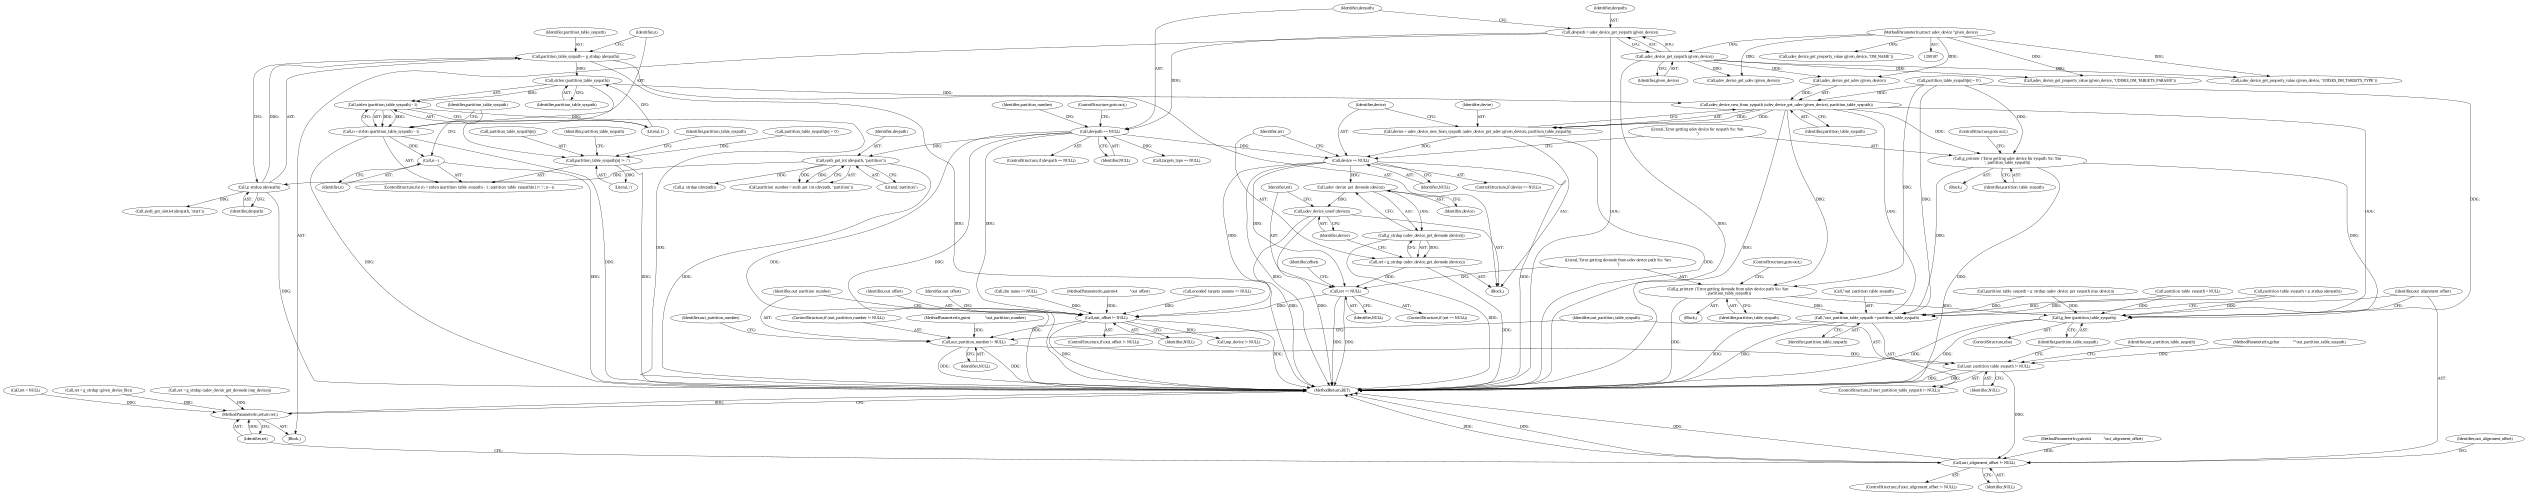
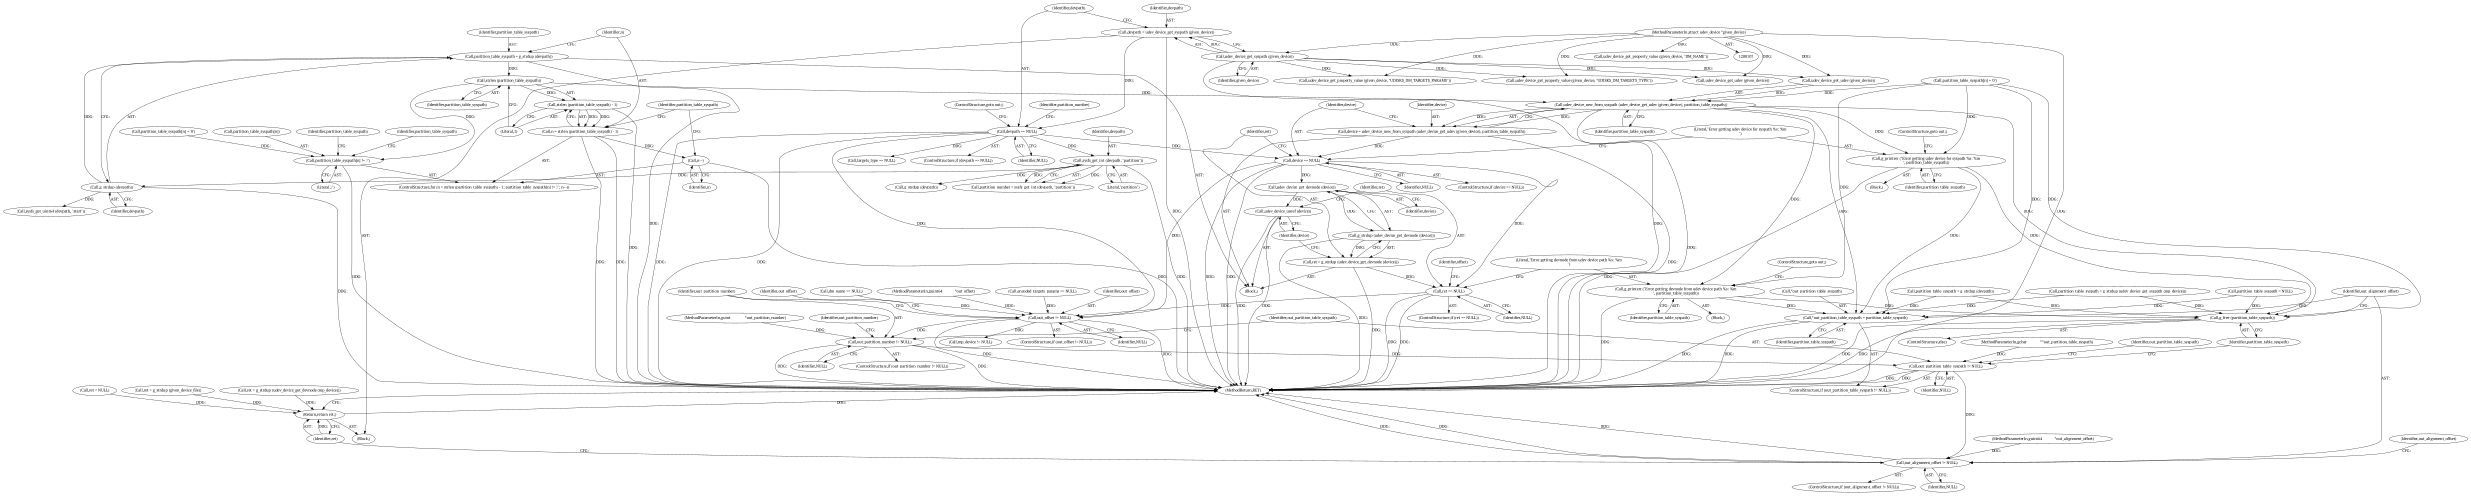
edge "(Call,partition_table_syspath[n] != '/')" -> "(Literal,'/')": label "DDG: " -> "CFG: "
edge "(MethodParameterIn,struct udev_device *given_device)" -> "(MethodReturn,RET)": added, label "DDG:"
edge "(ControlStructure,if (out_partition_number != NULL))" -> "(Call,out_partition_number != NULL)": reversed
node "(MethodParameterIn,return ret;)": label "(MethodParameterIn,return ret;)" -> "(Return,return ret;)"
